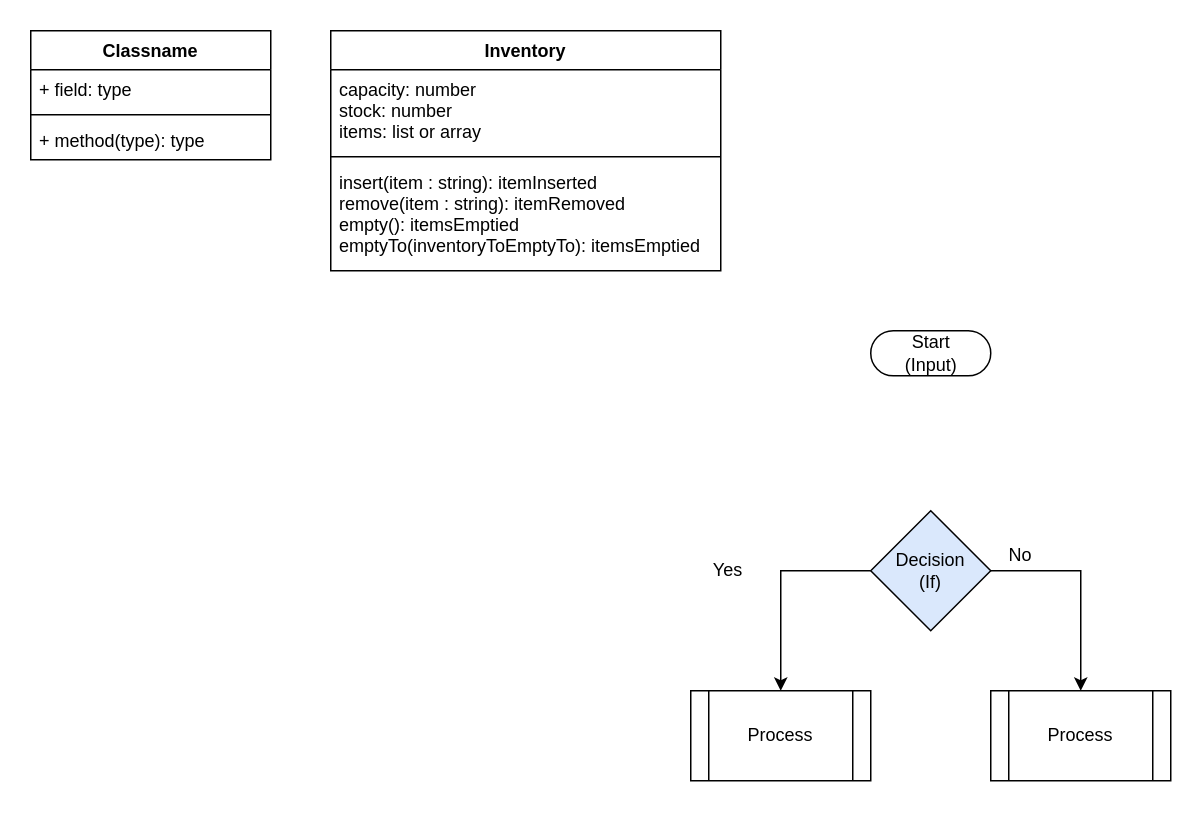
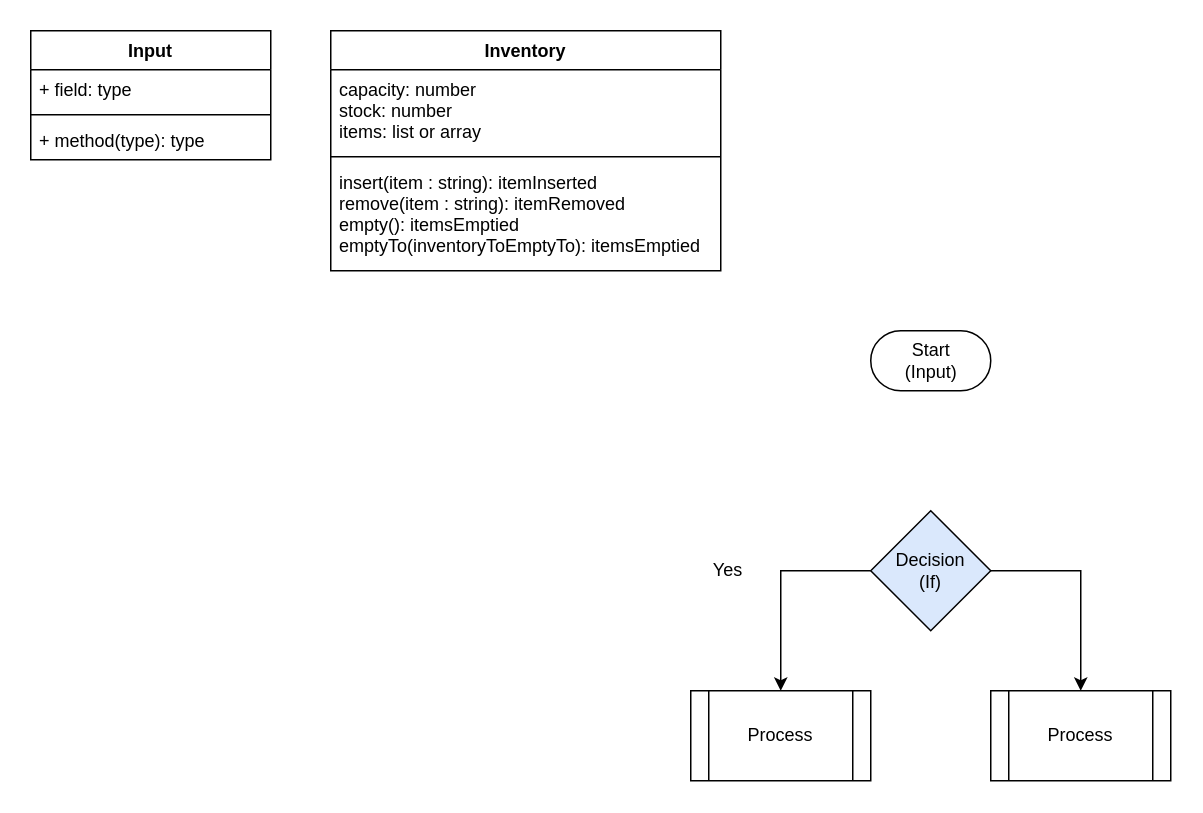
node "Classname": label "Classname" -> "Input"
node "Start (Input)": size 120x45 -> 120x60
node "No": removed
